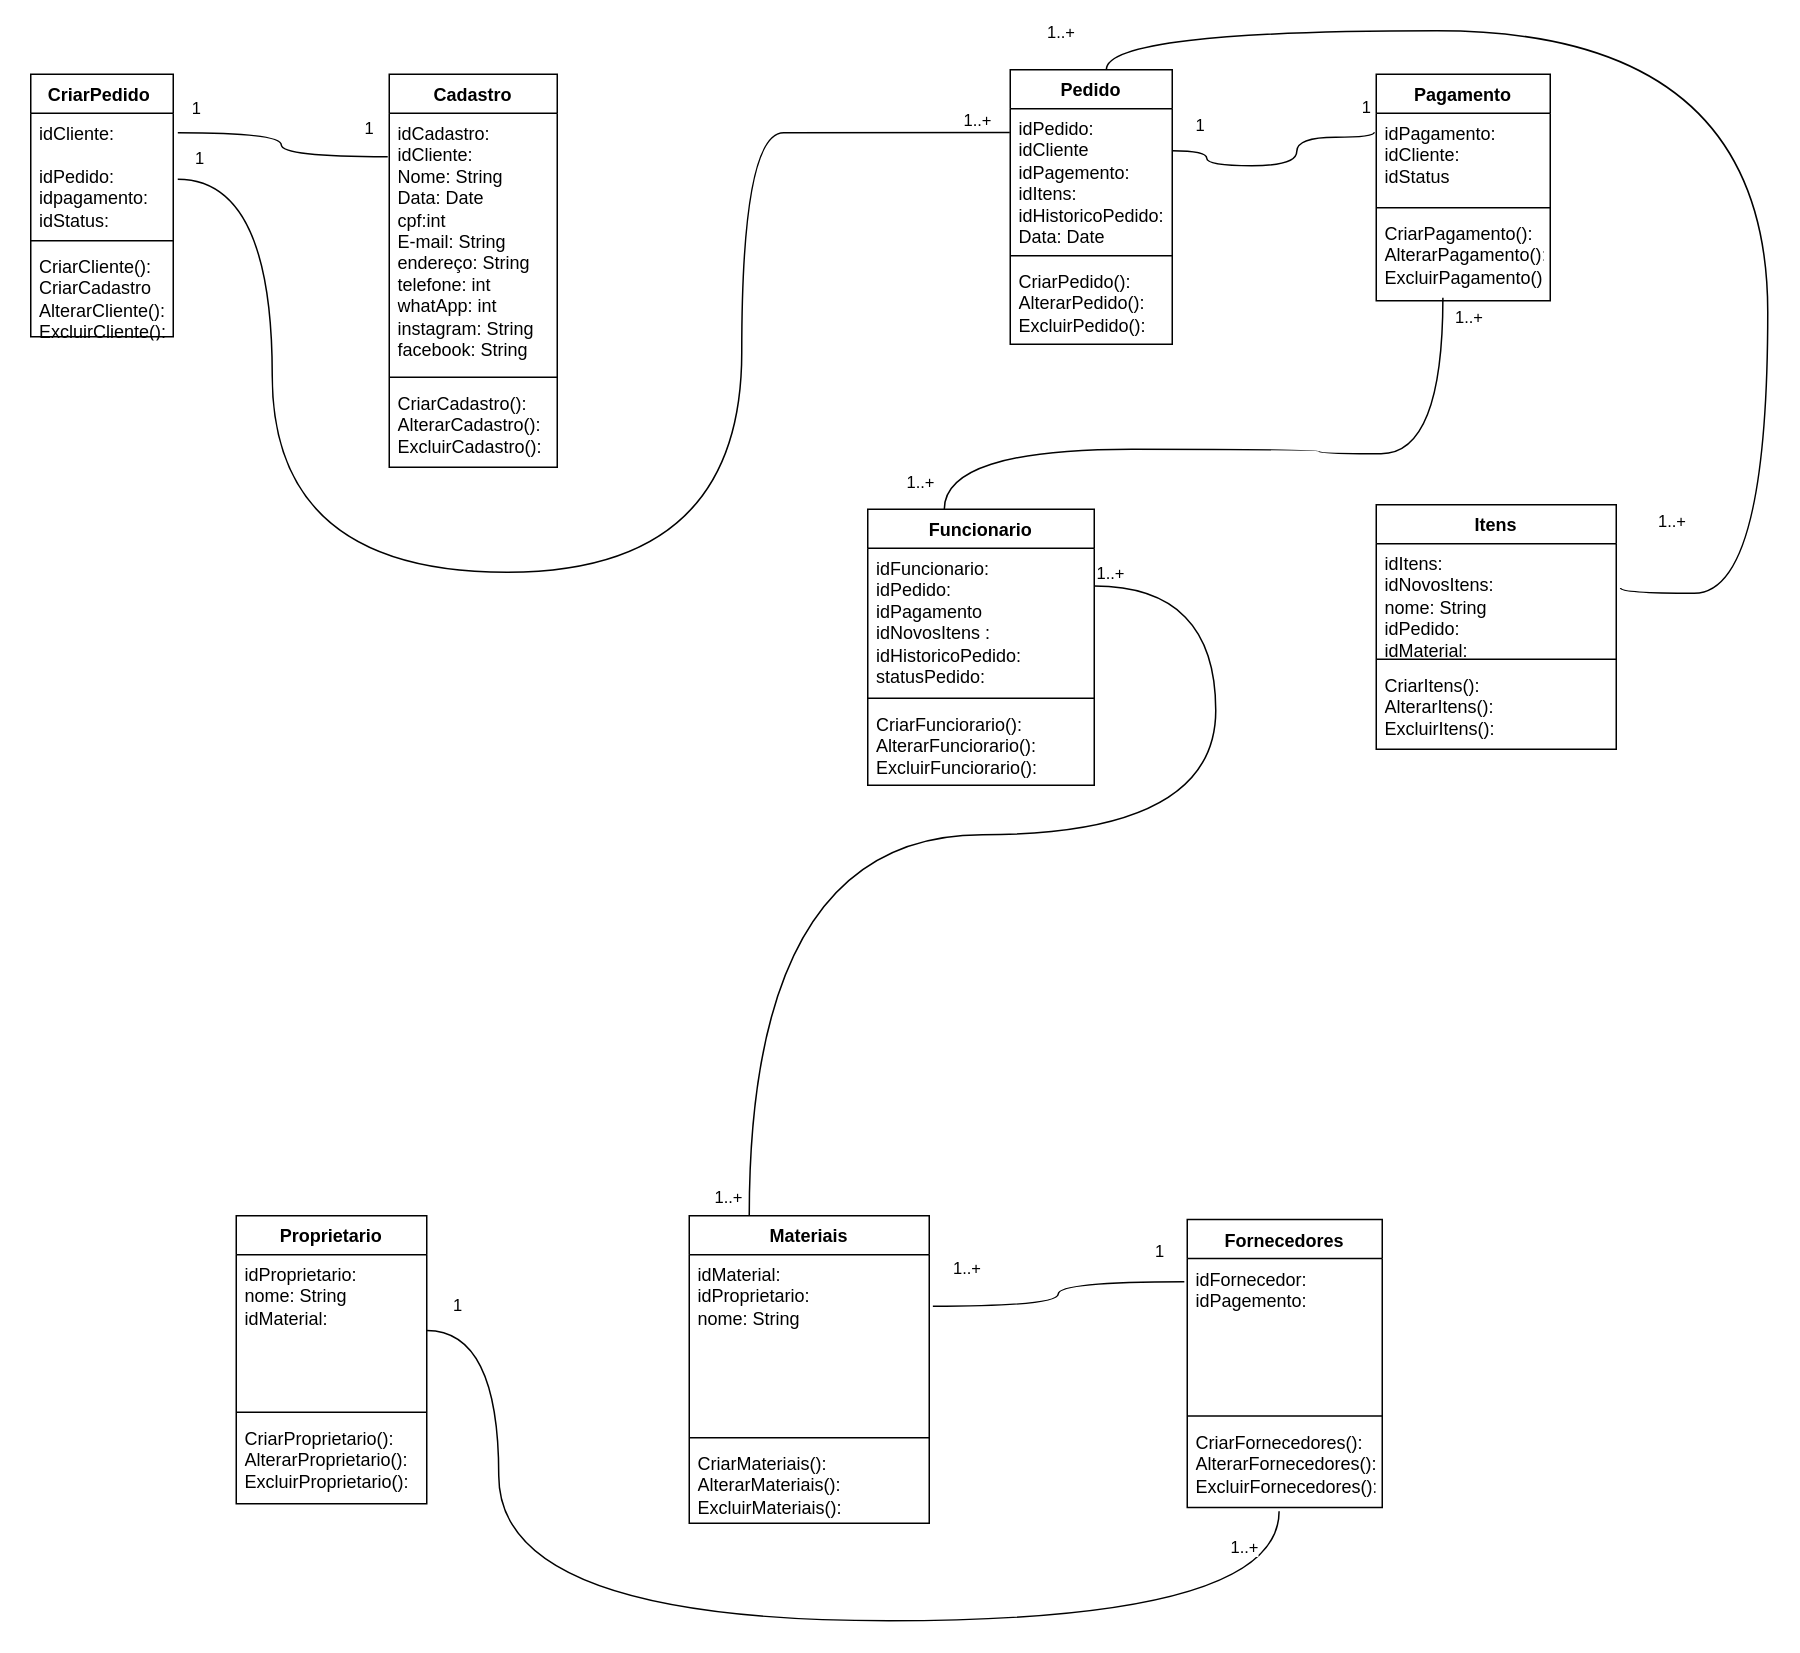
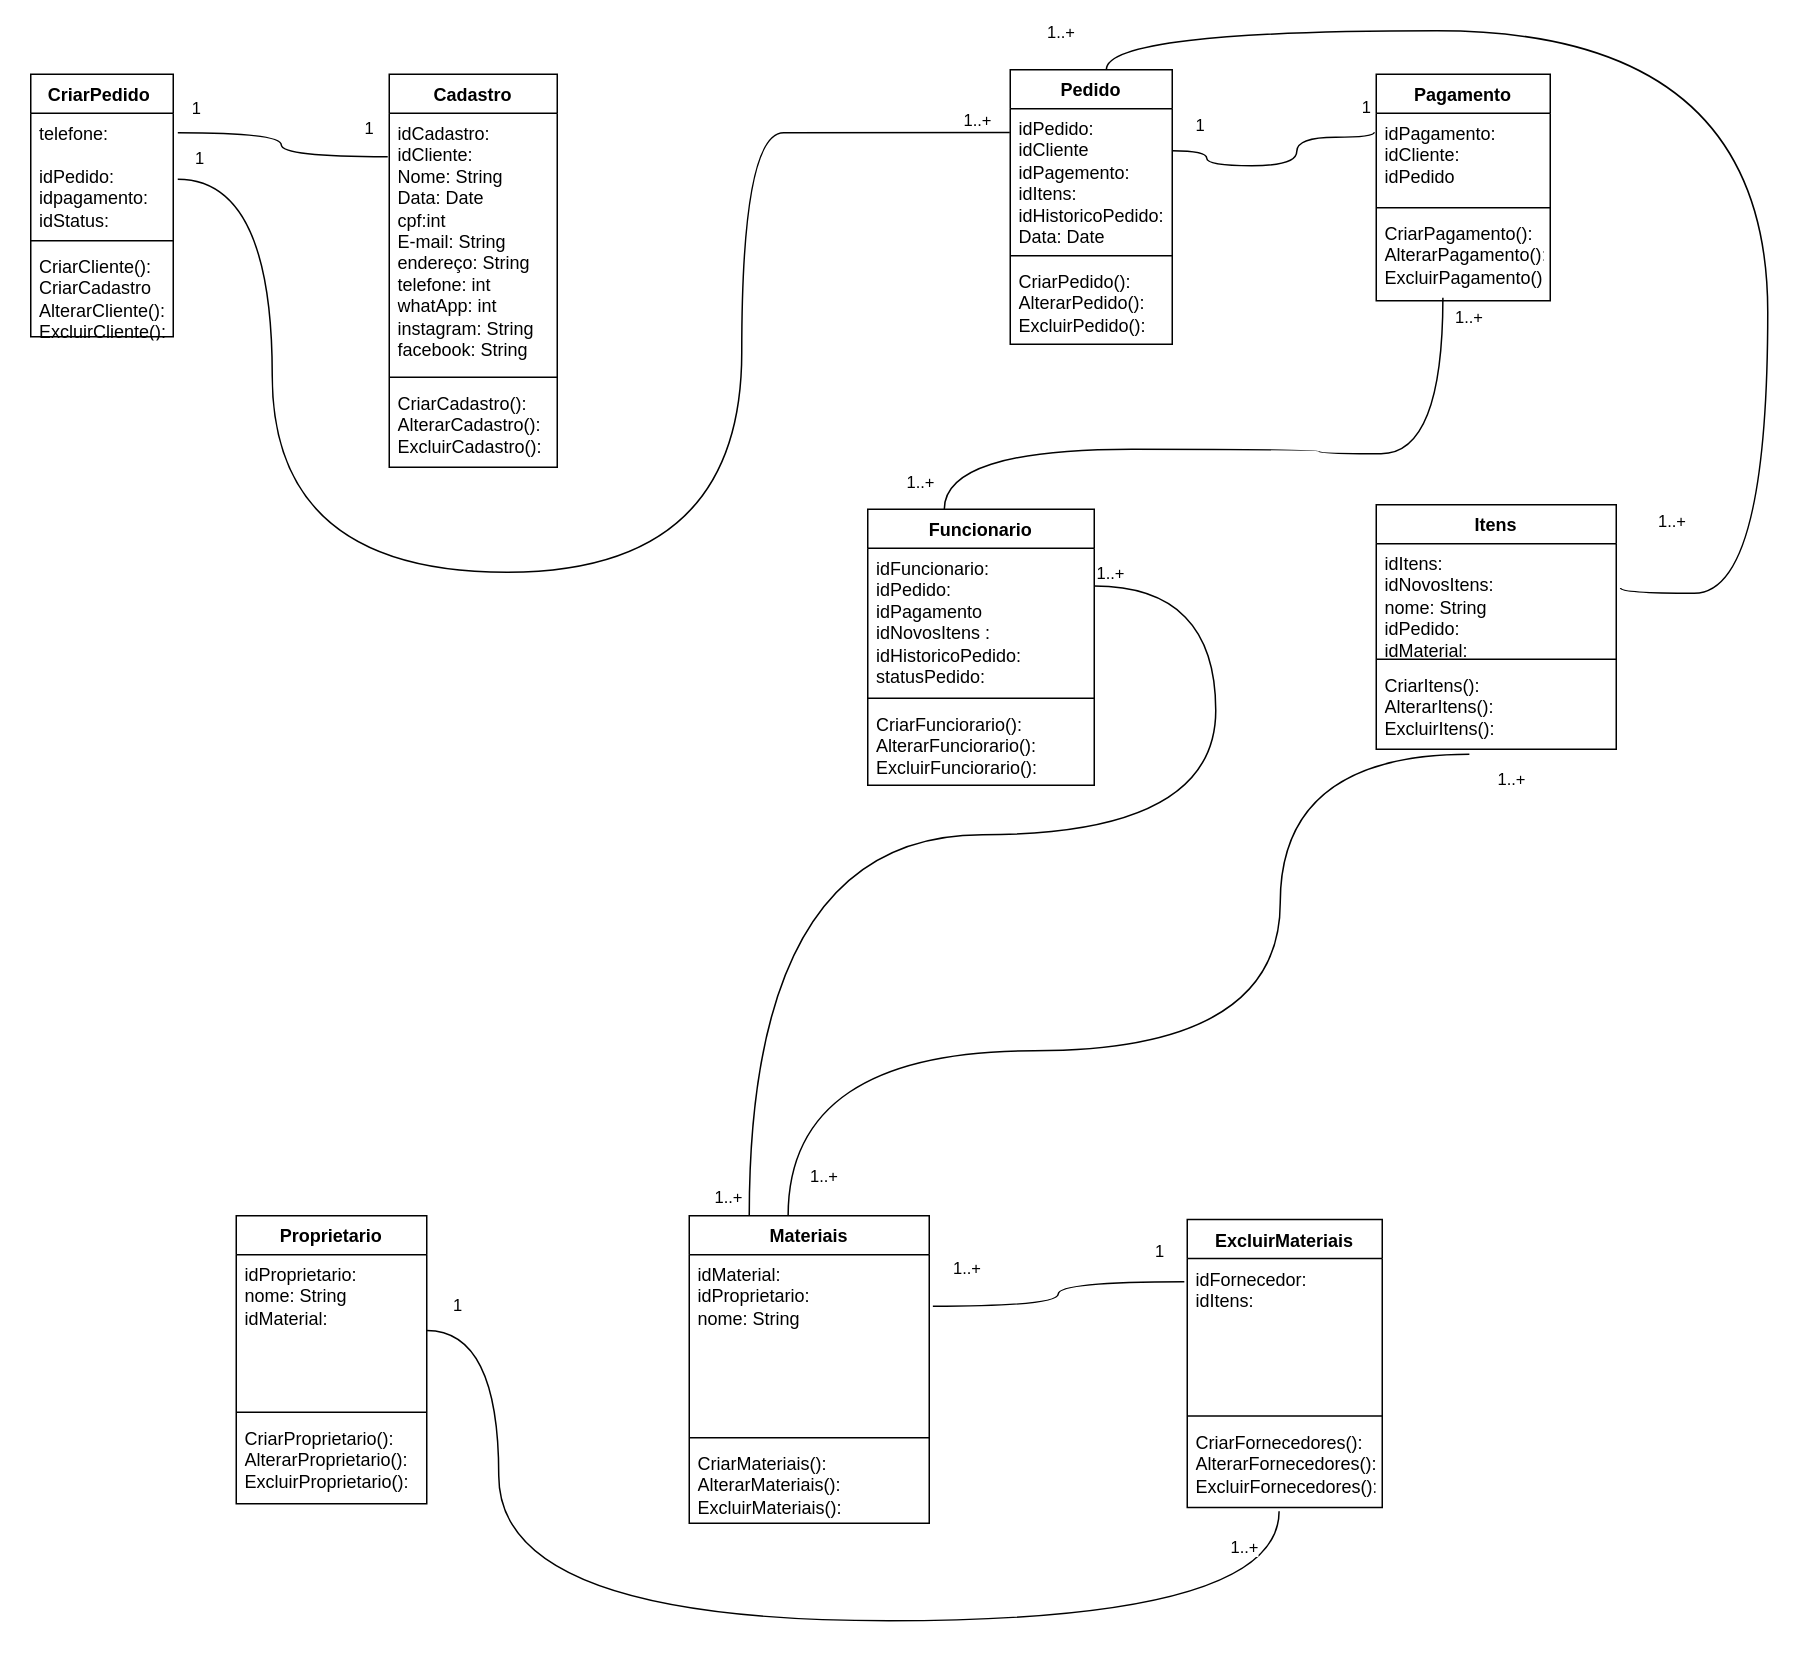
node "idPagamento: idCliente: idStatus": label "idPagamento: idCliente: idStatus" -> "idPagamento: idCliente: idPedido"
node "idCliente: idPedido: idpagamento: idStatus:": label "idCliente: idPedido: idpagamento: idStatus:" -> "telefone: idPedido: idpagamento: idStatus:"
edge "CriarItens(): AlterarItens(): ExcluirItens():" -- "Materiais": added, labels "1..+", "1..+"
node "Fornecedores": label "Fornecedores" -> "ExcluirMateriais"
node "idFornecedor: idPagemento:": label "idFornecedor: idPagemento:" -> "idFornecedor: idItens:"
